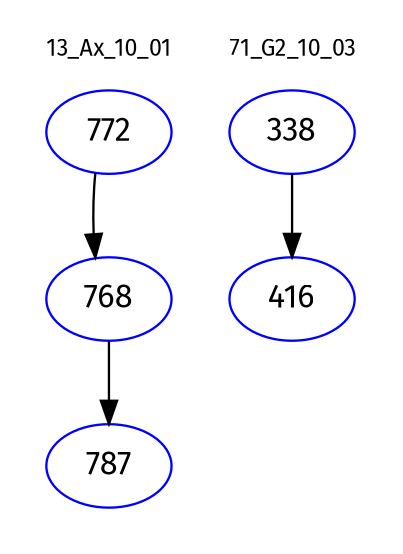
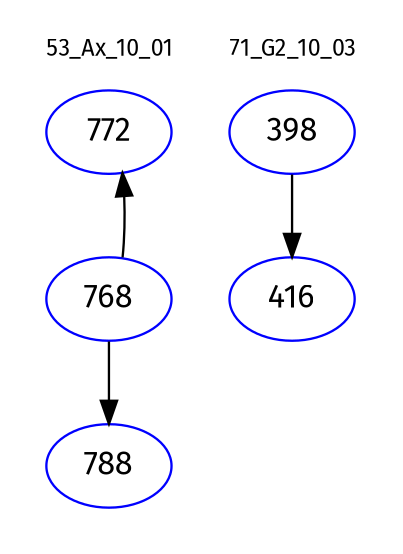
cluster "13_Ax_10_01": label "13_Ax_10_01" -> "53_Ax_10_01"
node "338": label "338" -> "398"
edge "772" -> "768": reversed
node "787": label "787" -> "788"
